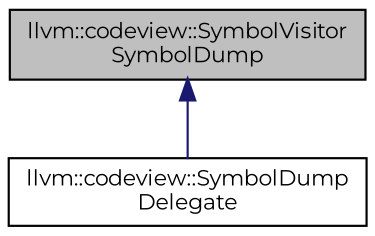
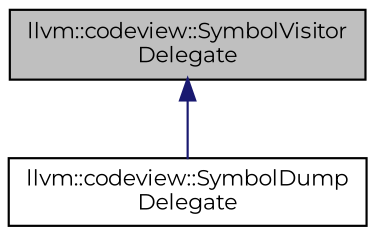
node "llvm::codeview::SymbolVisitor SymbolDump": label "llvm::codeview::SymbolVisitor SymbolDump" -> "llvm::codeview::SymbolVisitor Delegate"
